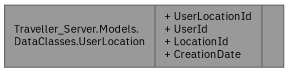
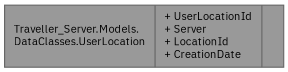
node "Traveller_Server.Models.": text "+ UserId" -> "+ Server"
